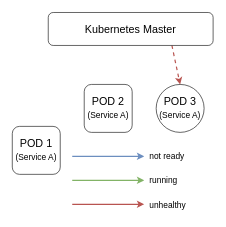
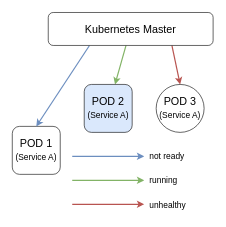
edge "Kubernetes Master" -> "POD 2(Service A)": added
edge "Kubernetes Master" -> "POD 3(Service A)": style dashed -> solid
edge "Kubernetes Master" -> "POD 1(Service A)": added
node "POD 2(Service A)": fillcolor #ffffff -> #dae8fc
